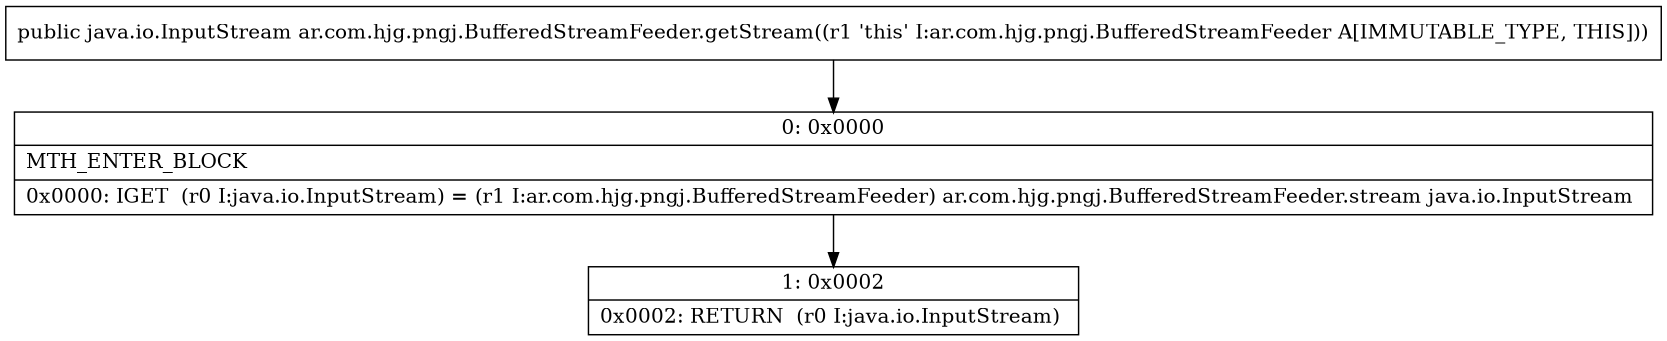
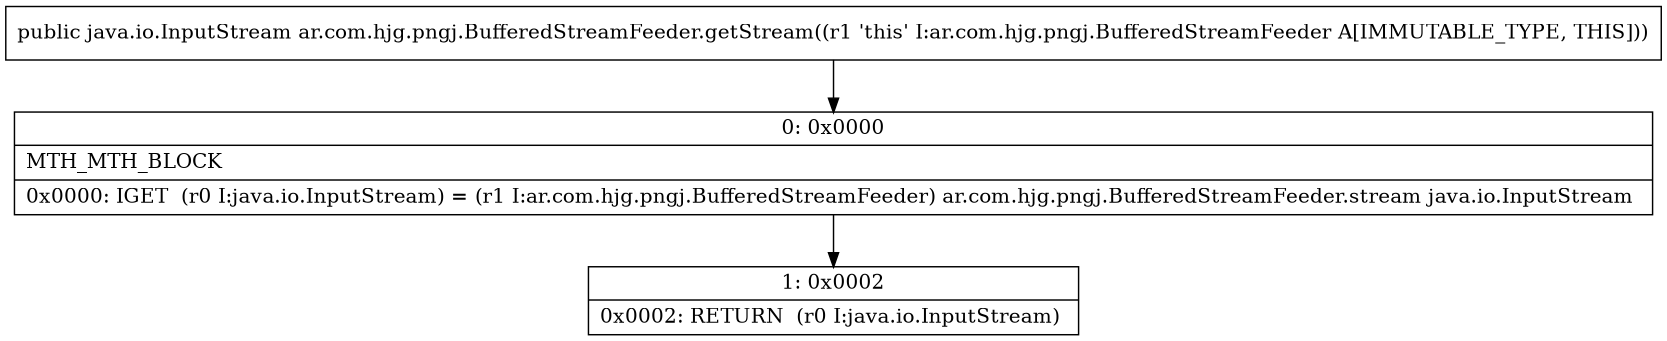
node "0: 0x0000": text "MTH_ENTER_BLOCK" -> "MTH_MTH_BLOCK"
